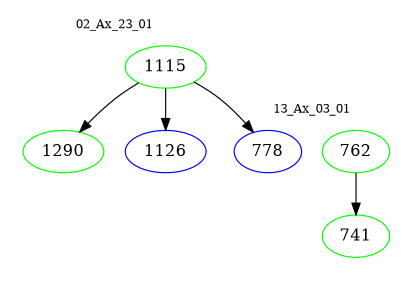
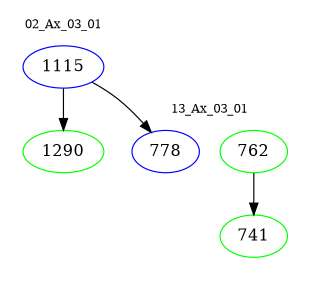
cluster "02_Ax_23_01": label "02_Ax_23_01" -> "02_Ax_03_01"
node "1115": color green -> blue
node "1126": removed
